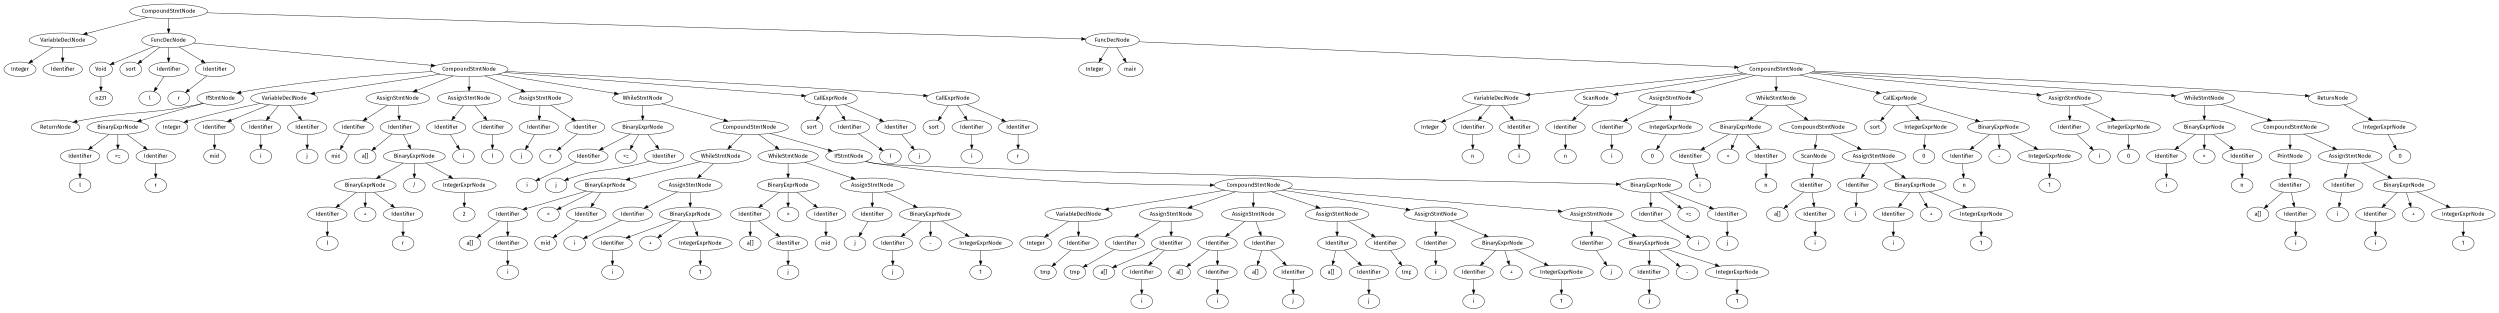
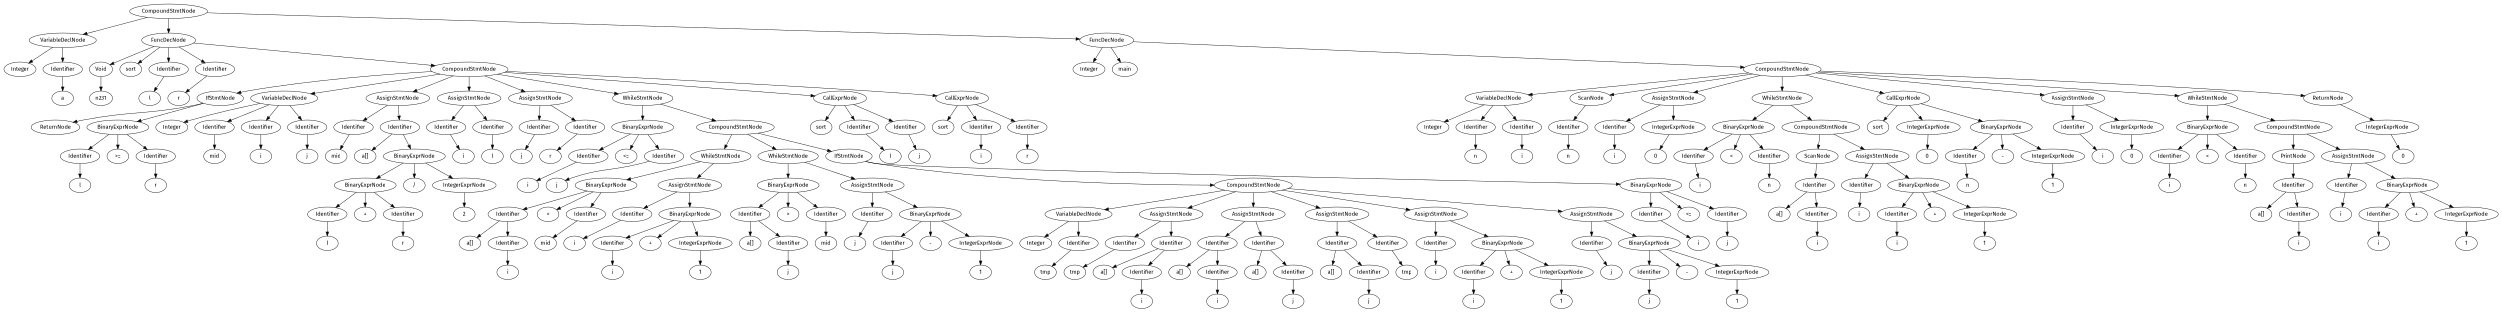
node "a": added
